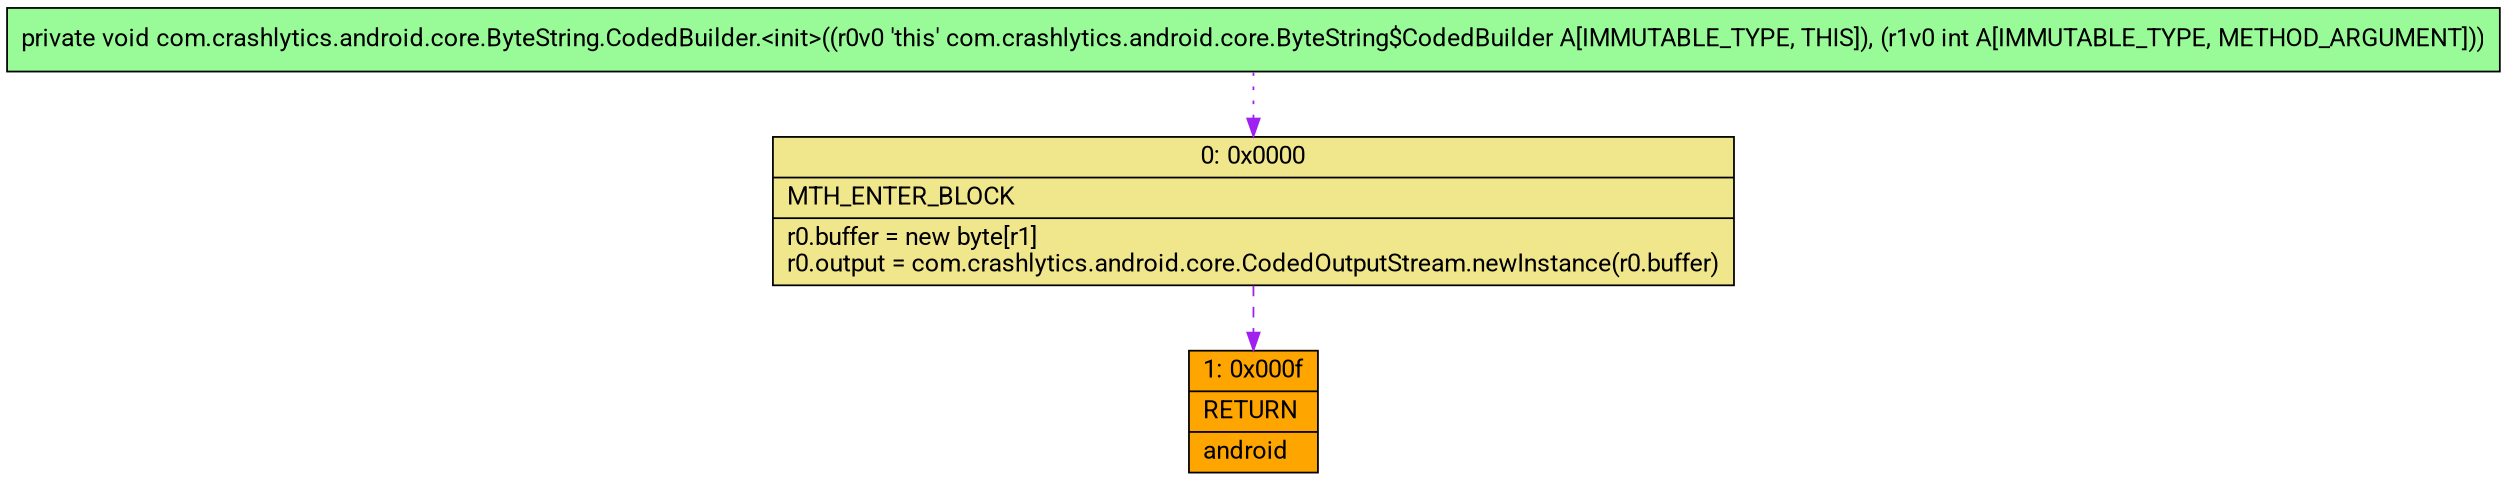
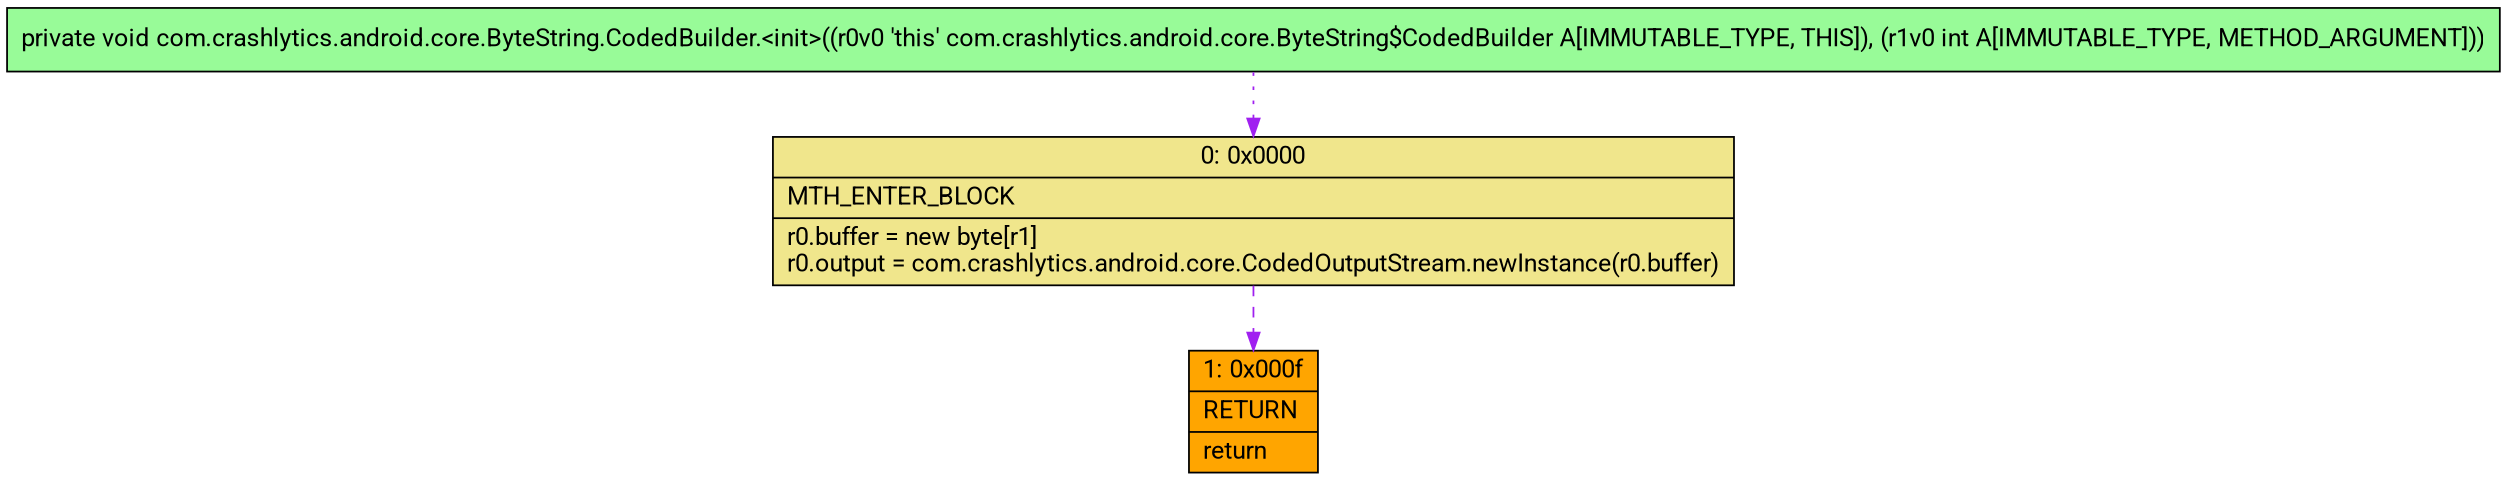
node "1: 0x000f": text "android" -> "return"
